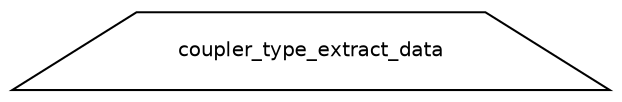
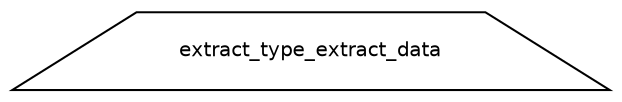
node "coupler_type_extract_data": label "coupler_type_extract_data" -> "extract_type_extract_data"
